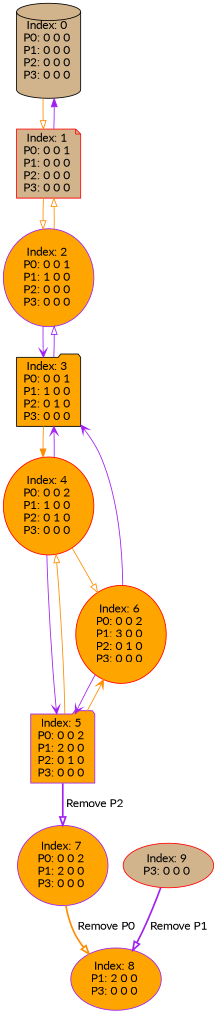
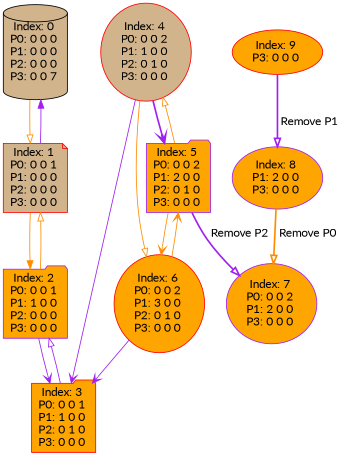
node "Index: 0 P0: 0 0 0 P1: 0 0 0 P2: 0 0 0 P3: 0 0 0": label "Index: 0 P0: 0 0 0 P1: 0 0 0 P2: 0 0 0 P3: 0 0 0" -> "Index: 0 P0: 0 0 0 P1: 0 0 0 P2: 0 0 0 P3: 0 0 7"
edge "Index: 1 P0: 0 0 1 P1: 0 0 0 P2: 0 0 0 P3: 0 0 0" -> "Index: 2 P0: 0 0 1 P1: 1 0 0 P2: 0 0 0 P3: 0 0 0": arrowhead onormal -> normal
node "Index: 2 P0: 0 0 1 P1: 1 0 0 P2: 0 0 0 P3: 0 0 0": shape ellipse -> folder
node "Index: 3 P0: 0 0 1 P1: 1 0 0 P2: 0 1 0 P3: 0 0 0": color black -> red
edge "Index: 3 P0: 0 0 1 P1: 1 0 0 P2: 0 1 0 P3: 0 0 0" -> "Index: 4 P0: 0 0 2 P1: 1 0 0 P2: 0 1 0 P3: 0 0 0": removed
node "Index: 4 P0: 0 0 2 P1: 1 0 0 P2: 0 1 0 P3: 0 0 0": fillcolor orange -> tan
edge "Index: 4 P0: 0 0 2 P1: 1 0 0 P2: 0 1 0 P3: 0 0 0" -> "Index: 5 P0: 0 0 2 P1: 2 0 0 P2: 0 1 0 P3: 0 0 0": style solid -> bold
edge "Index: 6 P0: 0 0 2 P1: 3 0 0 P2: 0 1 0 P3: 0 0 0" -> "Index: 5 P0: 0 0 2 P1: 2 0 0 P2: 0 1 0 P3: 0 0 0": color purple -> darkorange
node "Index: 9 P3: 0 0 0": fillcolor tan -> orange
edge "Index: 7 P0: 0 0 2 P1: 2 0 0 P3: 0 0 0" -> "Index: 8 P1: 2 0 0 P3: 0 0 0": reversed
